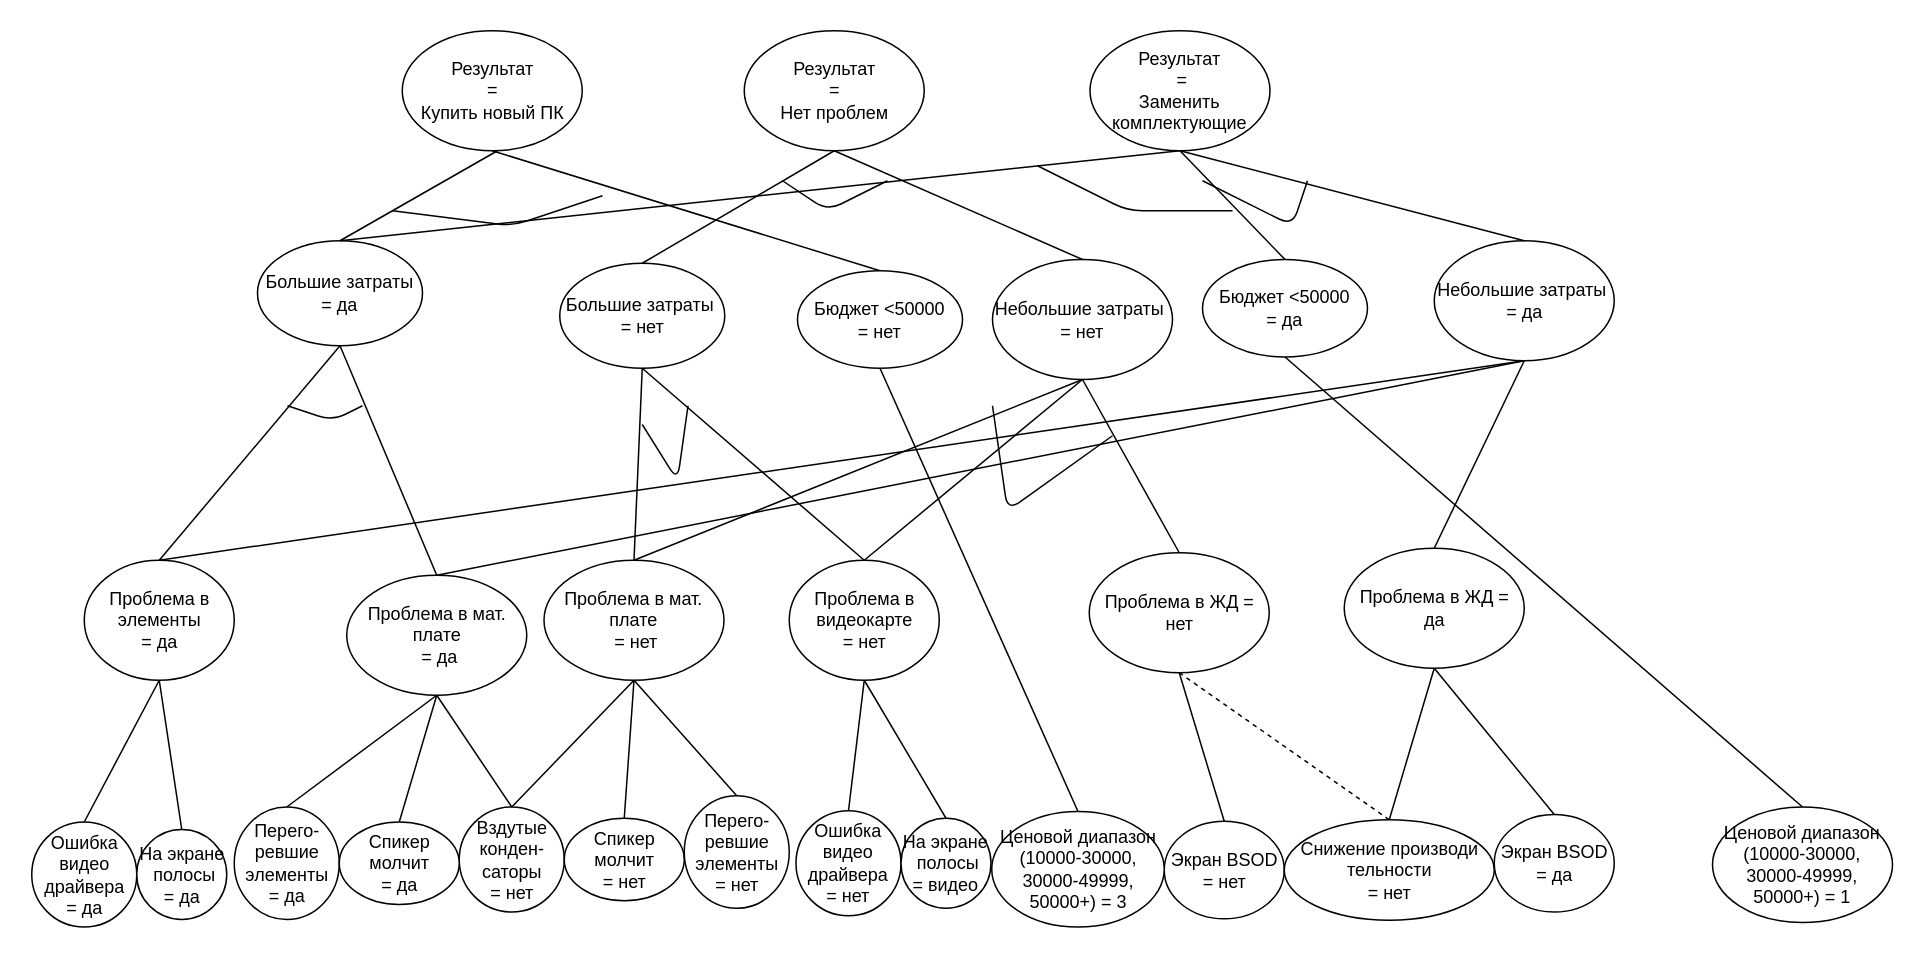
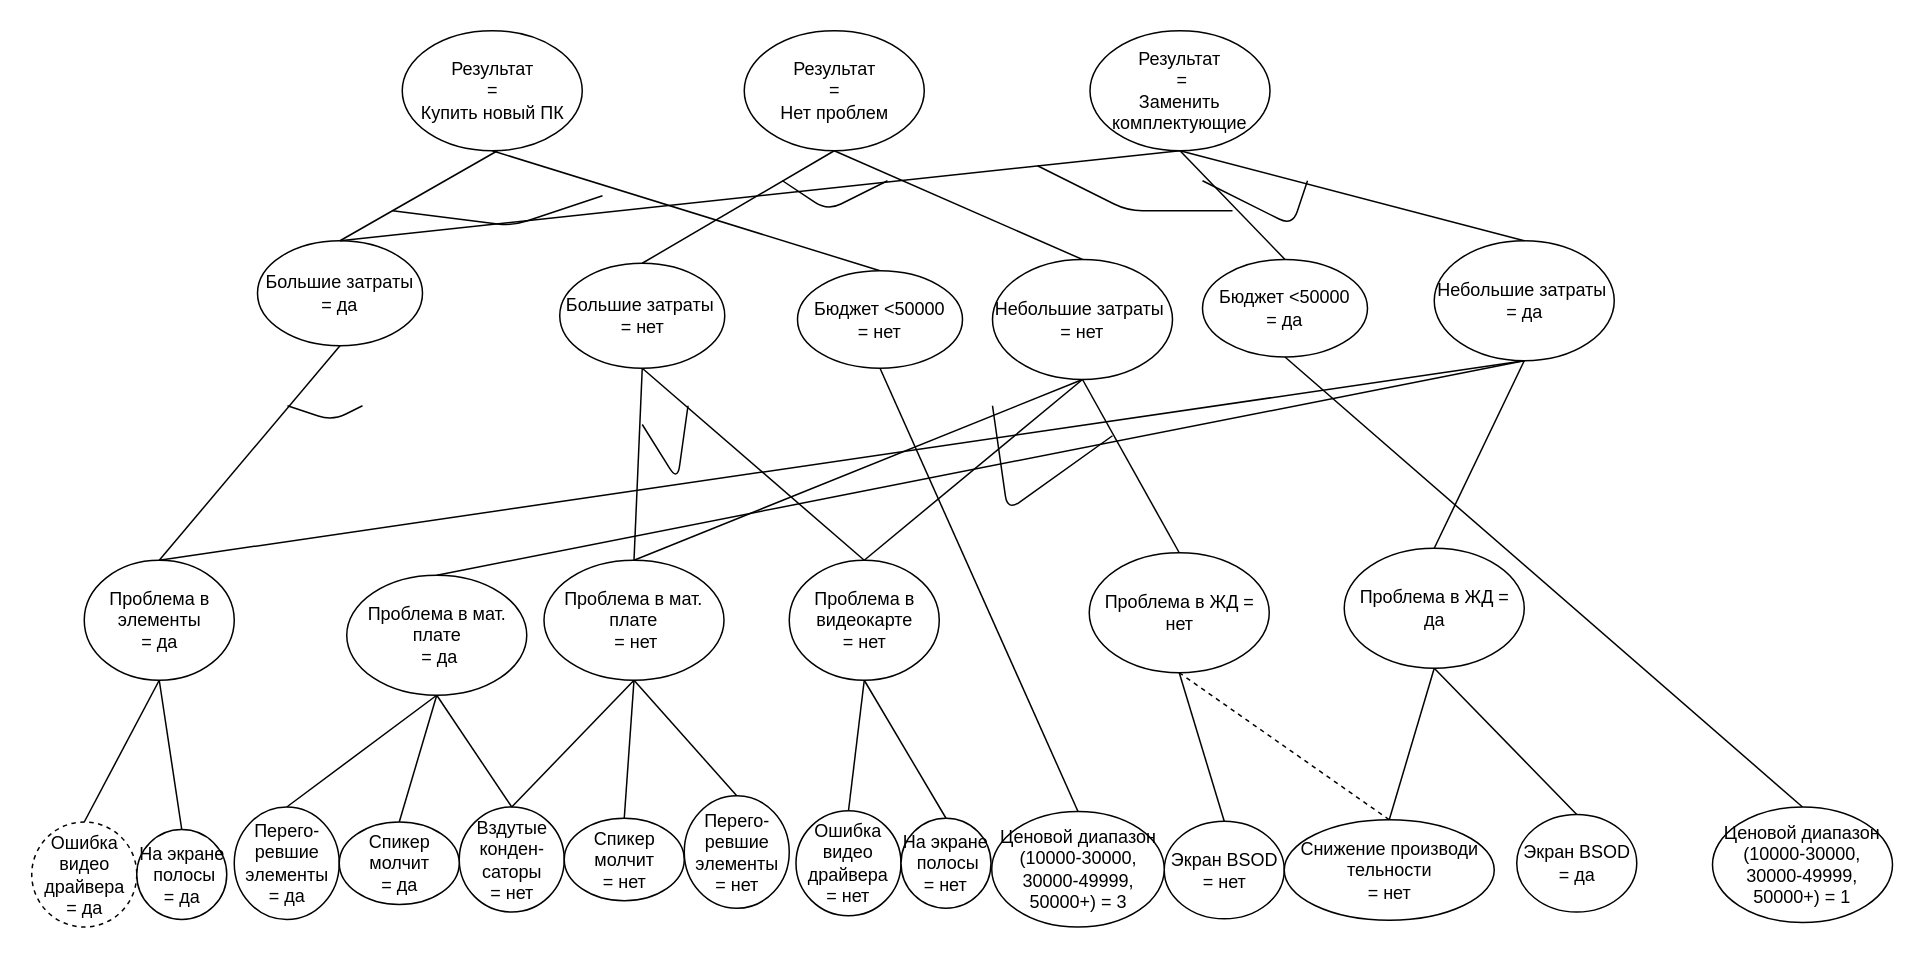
edge "Большие затраты = да" -- "Проблема в мат. плате = да": removed
node "На экране полосы = видео": label "На экране полосы = видео" -> "На экране полосы = нет"
node "Экран BSOD = да": moved (1554, 863) -> (1577, 863)
node "Ошибка видео драйвера = да": style solid -> dashed
